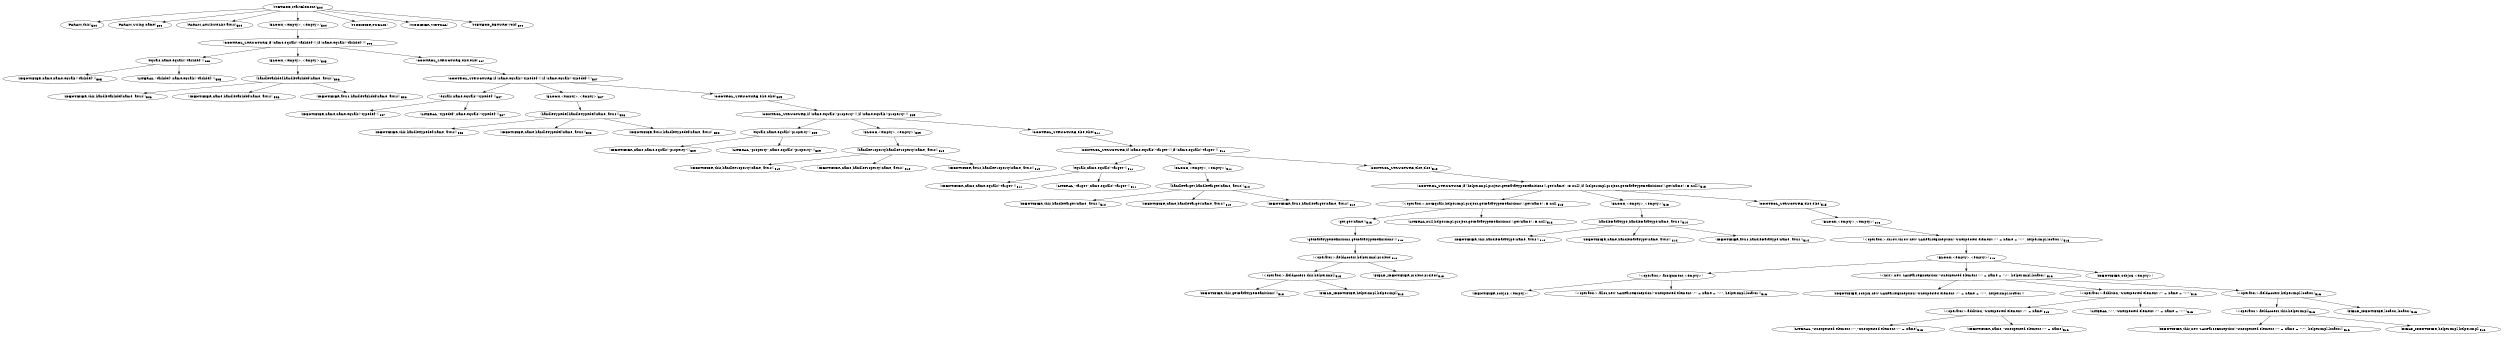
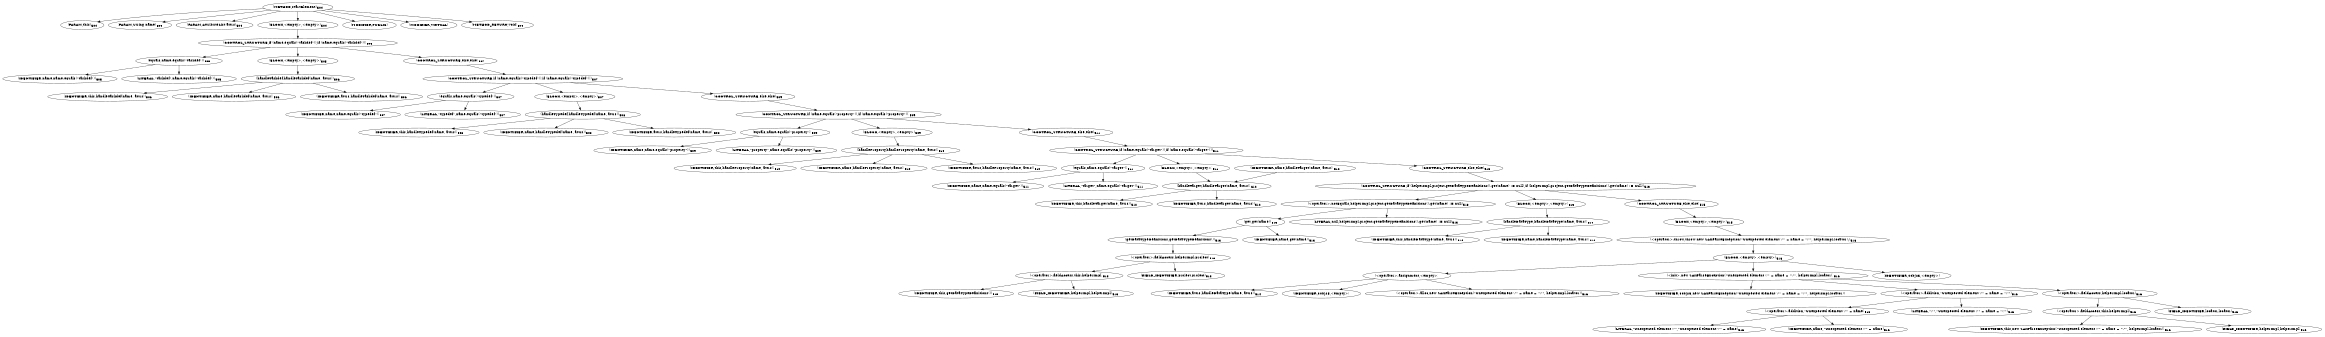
edge "(handleTarget,handleTarget(name, attrs))" -> "(IDENTIFIER,name,handleTarget(name, attrs))": reversed
edge "(handleDataType,handleDataType(name, attrs))" -> "(IDENTIFIER,attrs,handleDataType(name, attrs))": now "(<operator>.assignment,<empty>)" -> "(IDENTIFIER,attrs,handleDataType(name, attrs))"
node "(IDENTIFIER,name,get(name))": added
